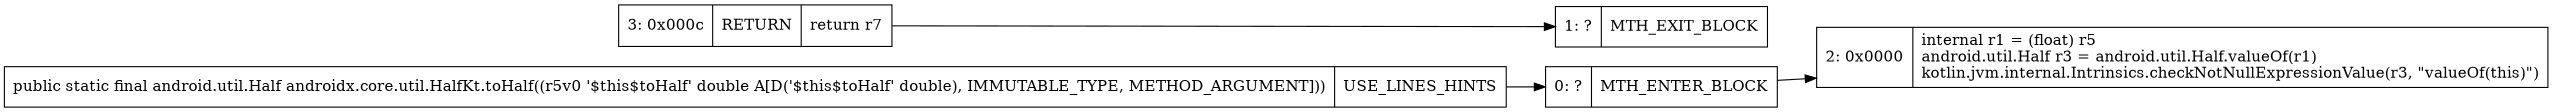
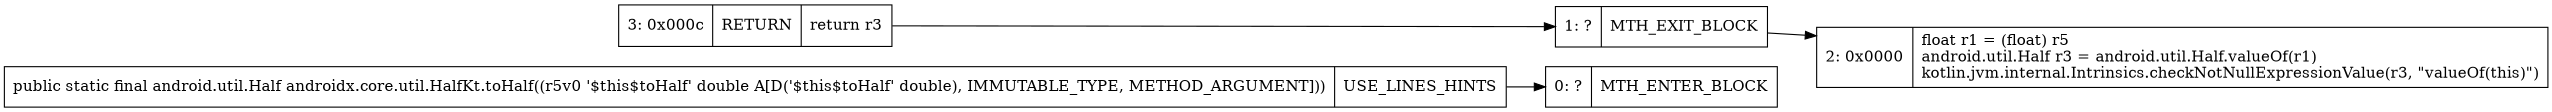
node "3: 0x000c": text "return r7" -> "return r3"
node "2: 0x0000": text "internal r1 = (float) r5" -> "float r1 = (float) r5"
edge "0: ?" -> "2: 0x0000": now "1: ?" -> "2: 0x0000"
